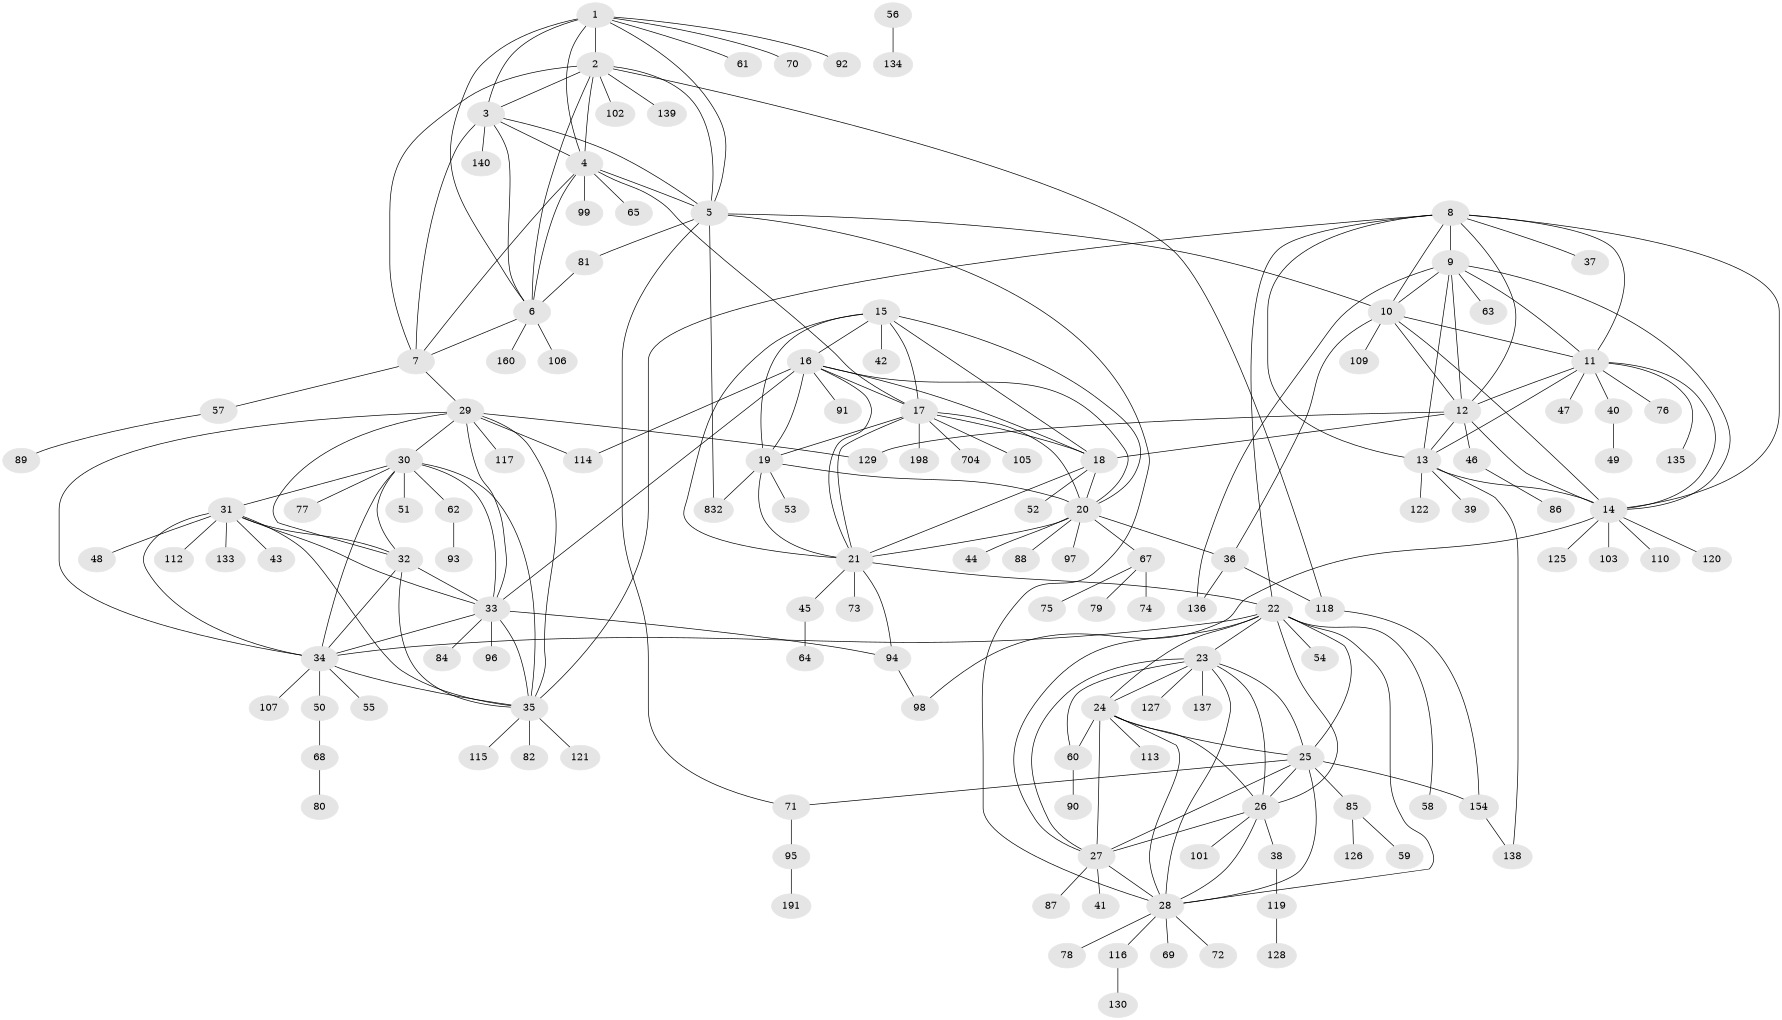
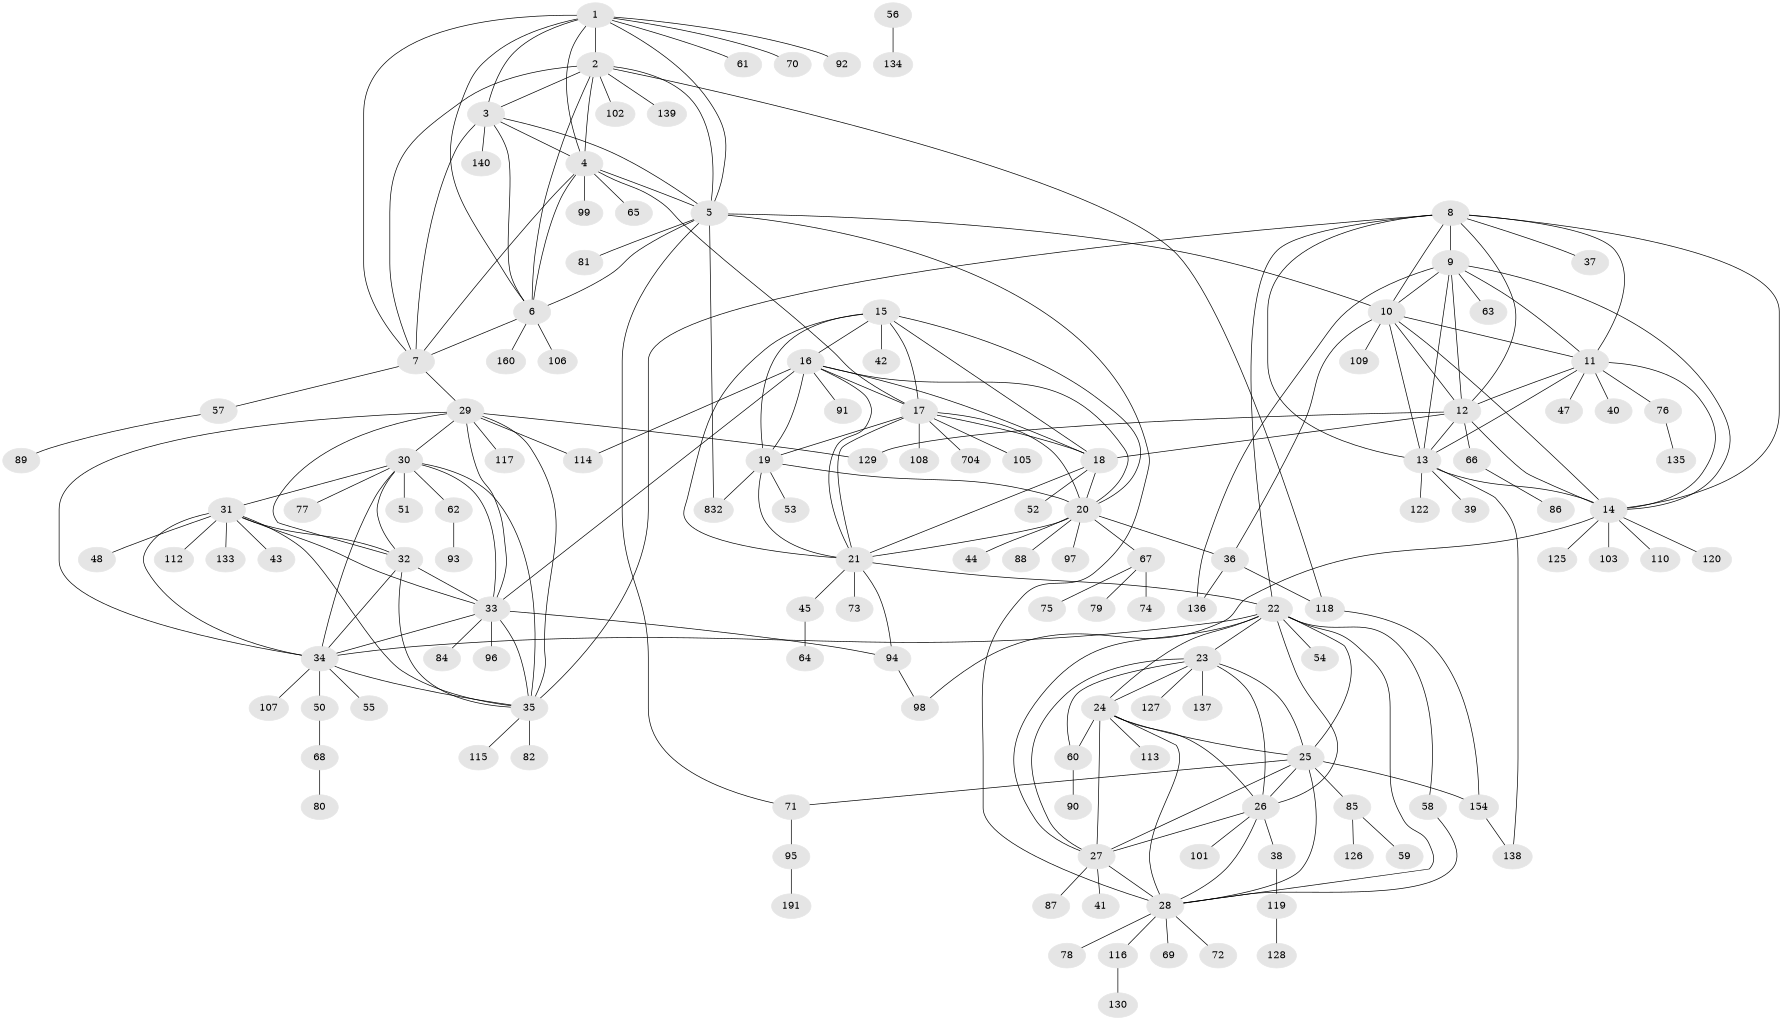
edge "1" -- "7": added
edge "81" -- "6": now "5" -- "6"
edge "10" -- "13": added
edge "11" -- "135": now "76" -- "135"
node "198": label "198" -> "108"
node "46": label "46" -> "66"
node "49": removed
node "121": removed
edge "23" -- "28": now "58" -- "28"
